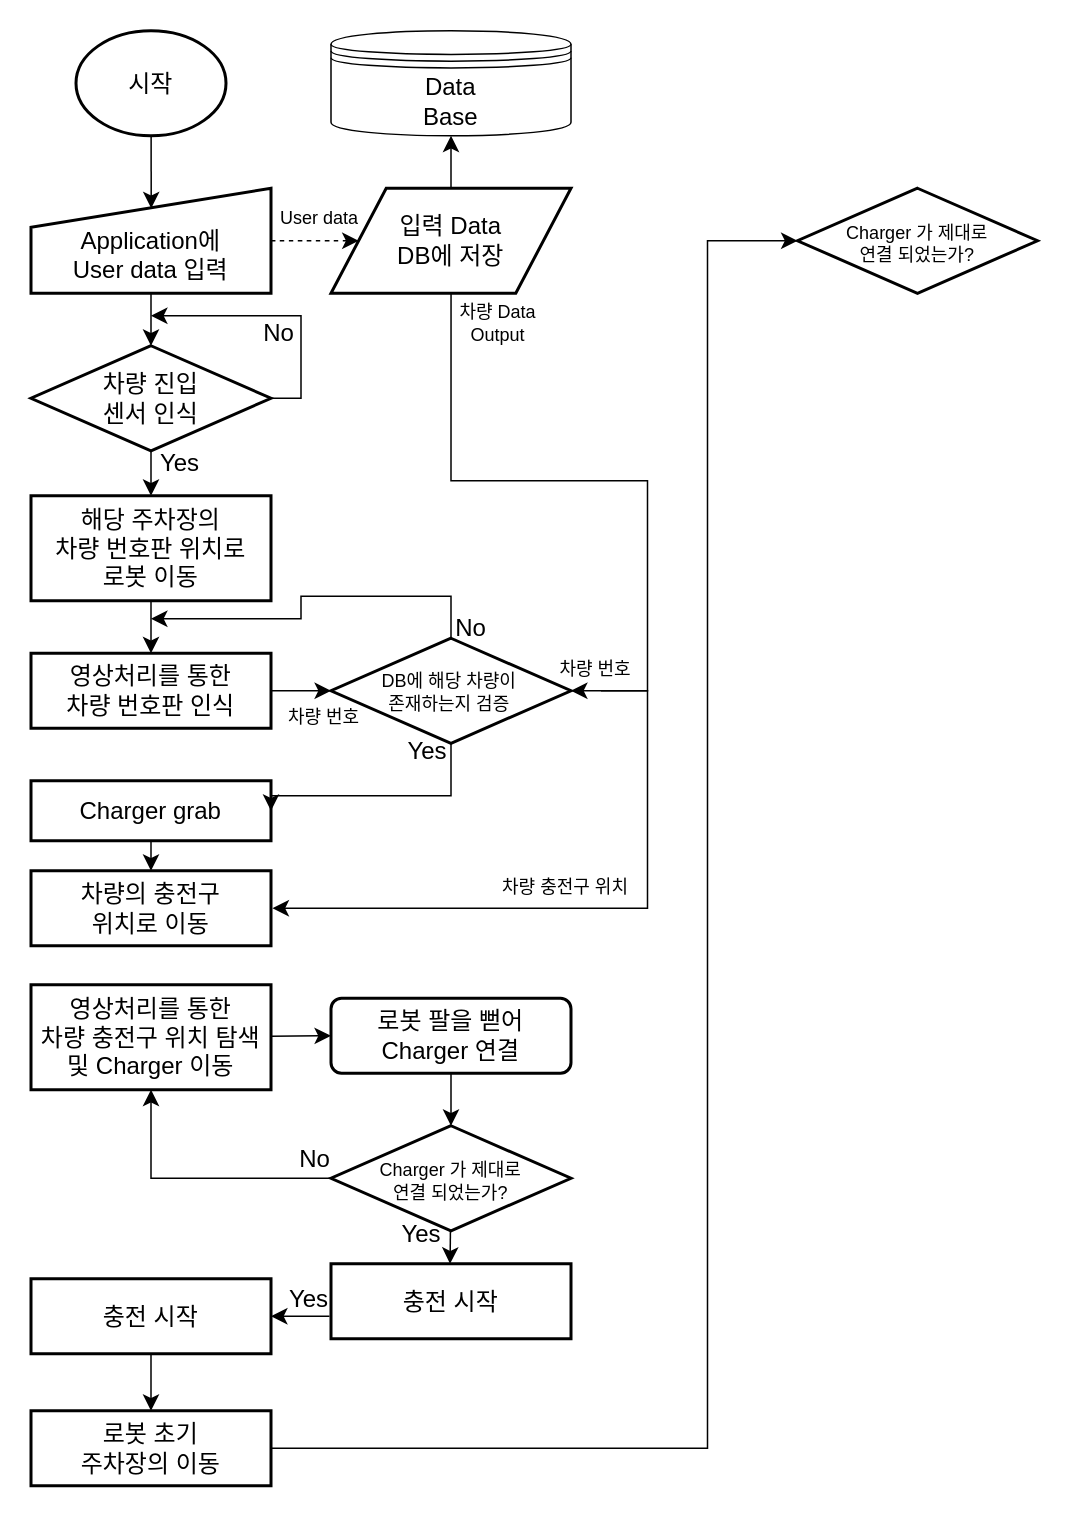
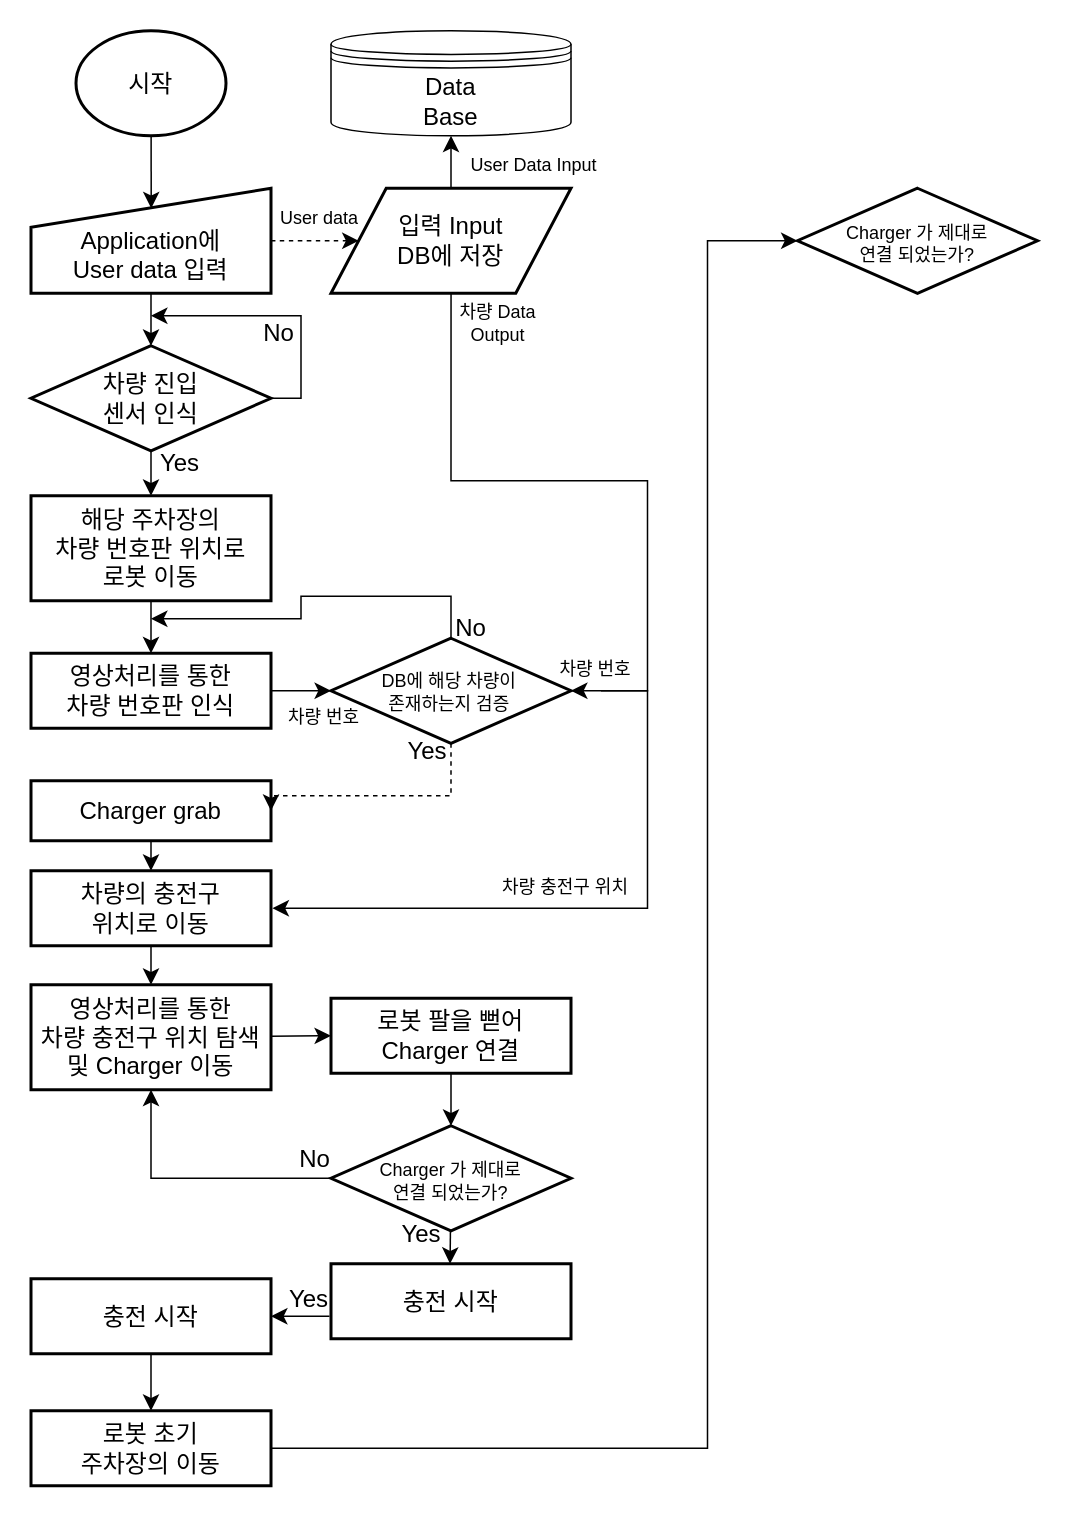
node "User Data Input": added
node "입력 Data DB에 저장": label "입력 Data DB에 저장" -> "입력 Input DB에 저장"
edge "DB에 해당 차량이존재하는지 검증" -> "Charger grab": style solid -> dashed
edge "차량의 충전구 위치로 이동" -> "영상처리를 통한 차량 충전구 위치 탐색 및 Charger 이동": added
node "로봇 팔을 뻗어 Charger 연결": shape rounded rectangle -> rectangle
